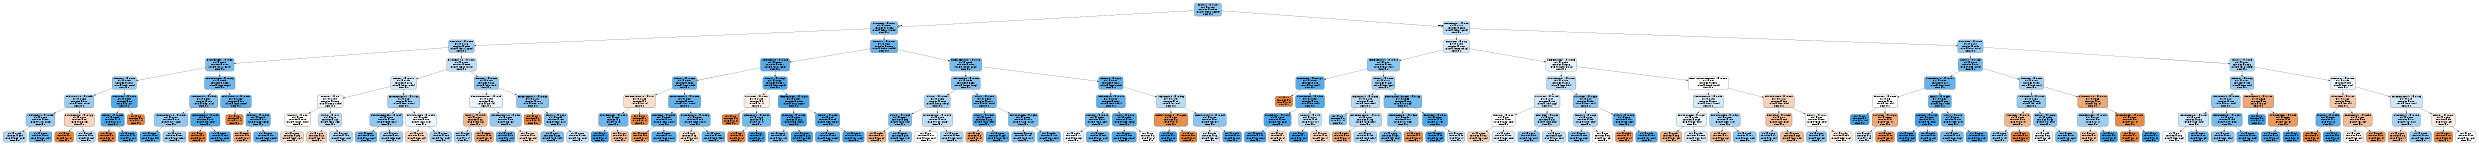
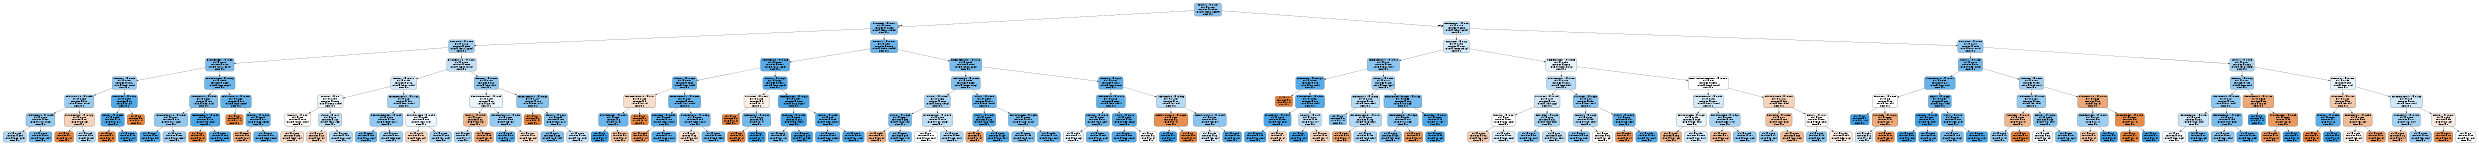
node "samples = 0.386 samples = 759 value = [309, 874] class = 1": label "samples = 0.386 samples = 759 value = [309, 874] class = 1" -> "gini = 0.386 samples = 759 value = [309, 874] class = 1"
node "gini = 0.486 samples = 10 value = [5, 7] class = 1": removed
node "gini = 0.372 samples = 103 value = [42, 128] class = 1": label "gini = 0.372 samples = 103 value = [42, 128] class = 1" -> "gini = 0.372 hematocrit = 103 value = [42, 128] class = 1"
node "gini = 0.198 samples = 11 value = [16, 2] class = 0": fillcolor #4ca6e7 -> #e89152
